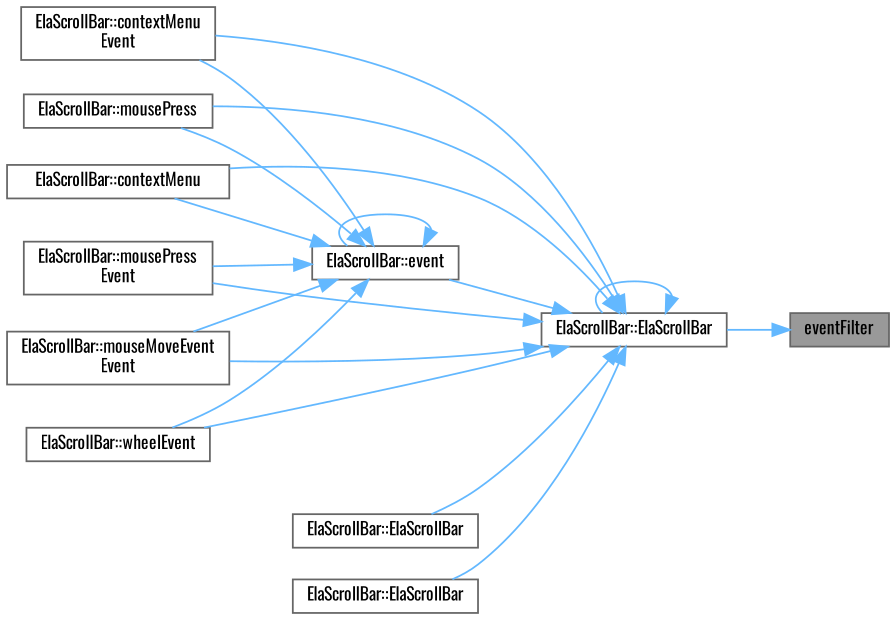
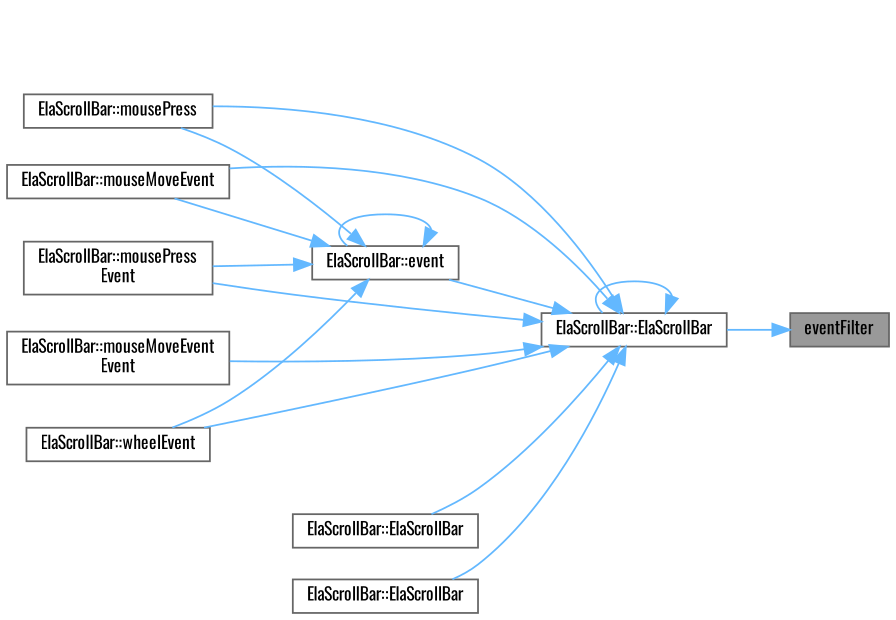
node "ElaScrollBar::contextMenu Event": removed
node "ElaScrollBar::contextMenu": label "ElaScrollBar::contextMenu" -> "ElaScrollBar::mouseMoveEvent"
edge "ElaScrollBar::mouseMoveEvent Event" -> "ElaScrollBar::event": removed
